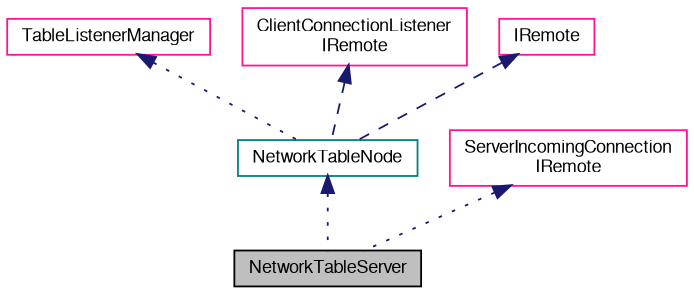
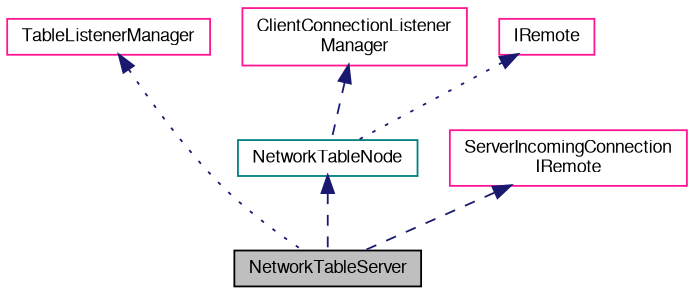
node "ClientConnectionListener IRemote": label "ClientConnectionListener IRemote" -> "ClientConnectionListener Manager"
edge "NetworkTableNode" -> "TableListenerManager": now "NetworkTableServer" -> "TableListenerManager"
edge "NetworkTableNode" -> "IRemote": style dashed -> dotted
edge "NetworkTableServer" -> "NetworkTableNode": style dotted -> dashed
edge "NetworkTableServer" -> "ServerIncomingConnection IRemote": style dotted -> dashed
